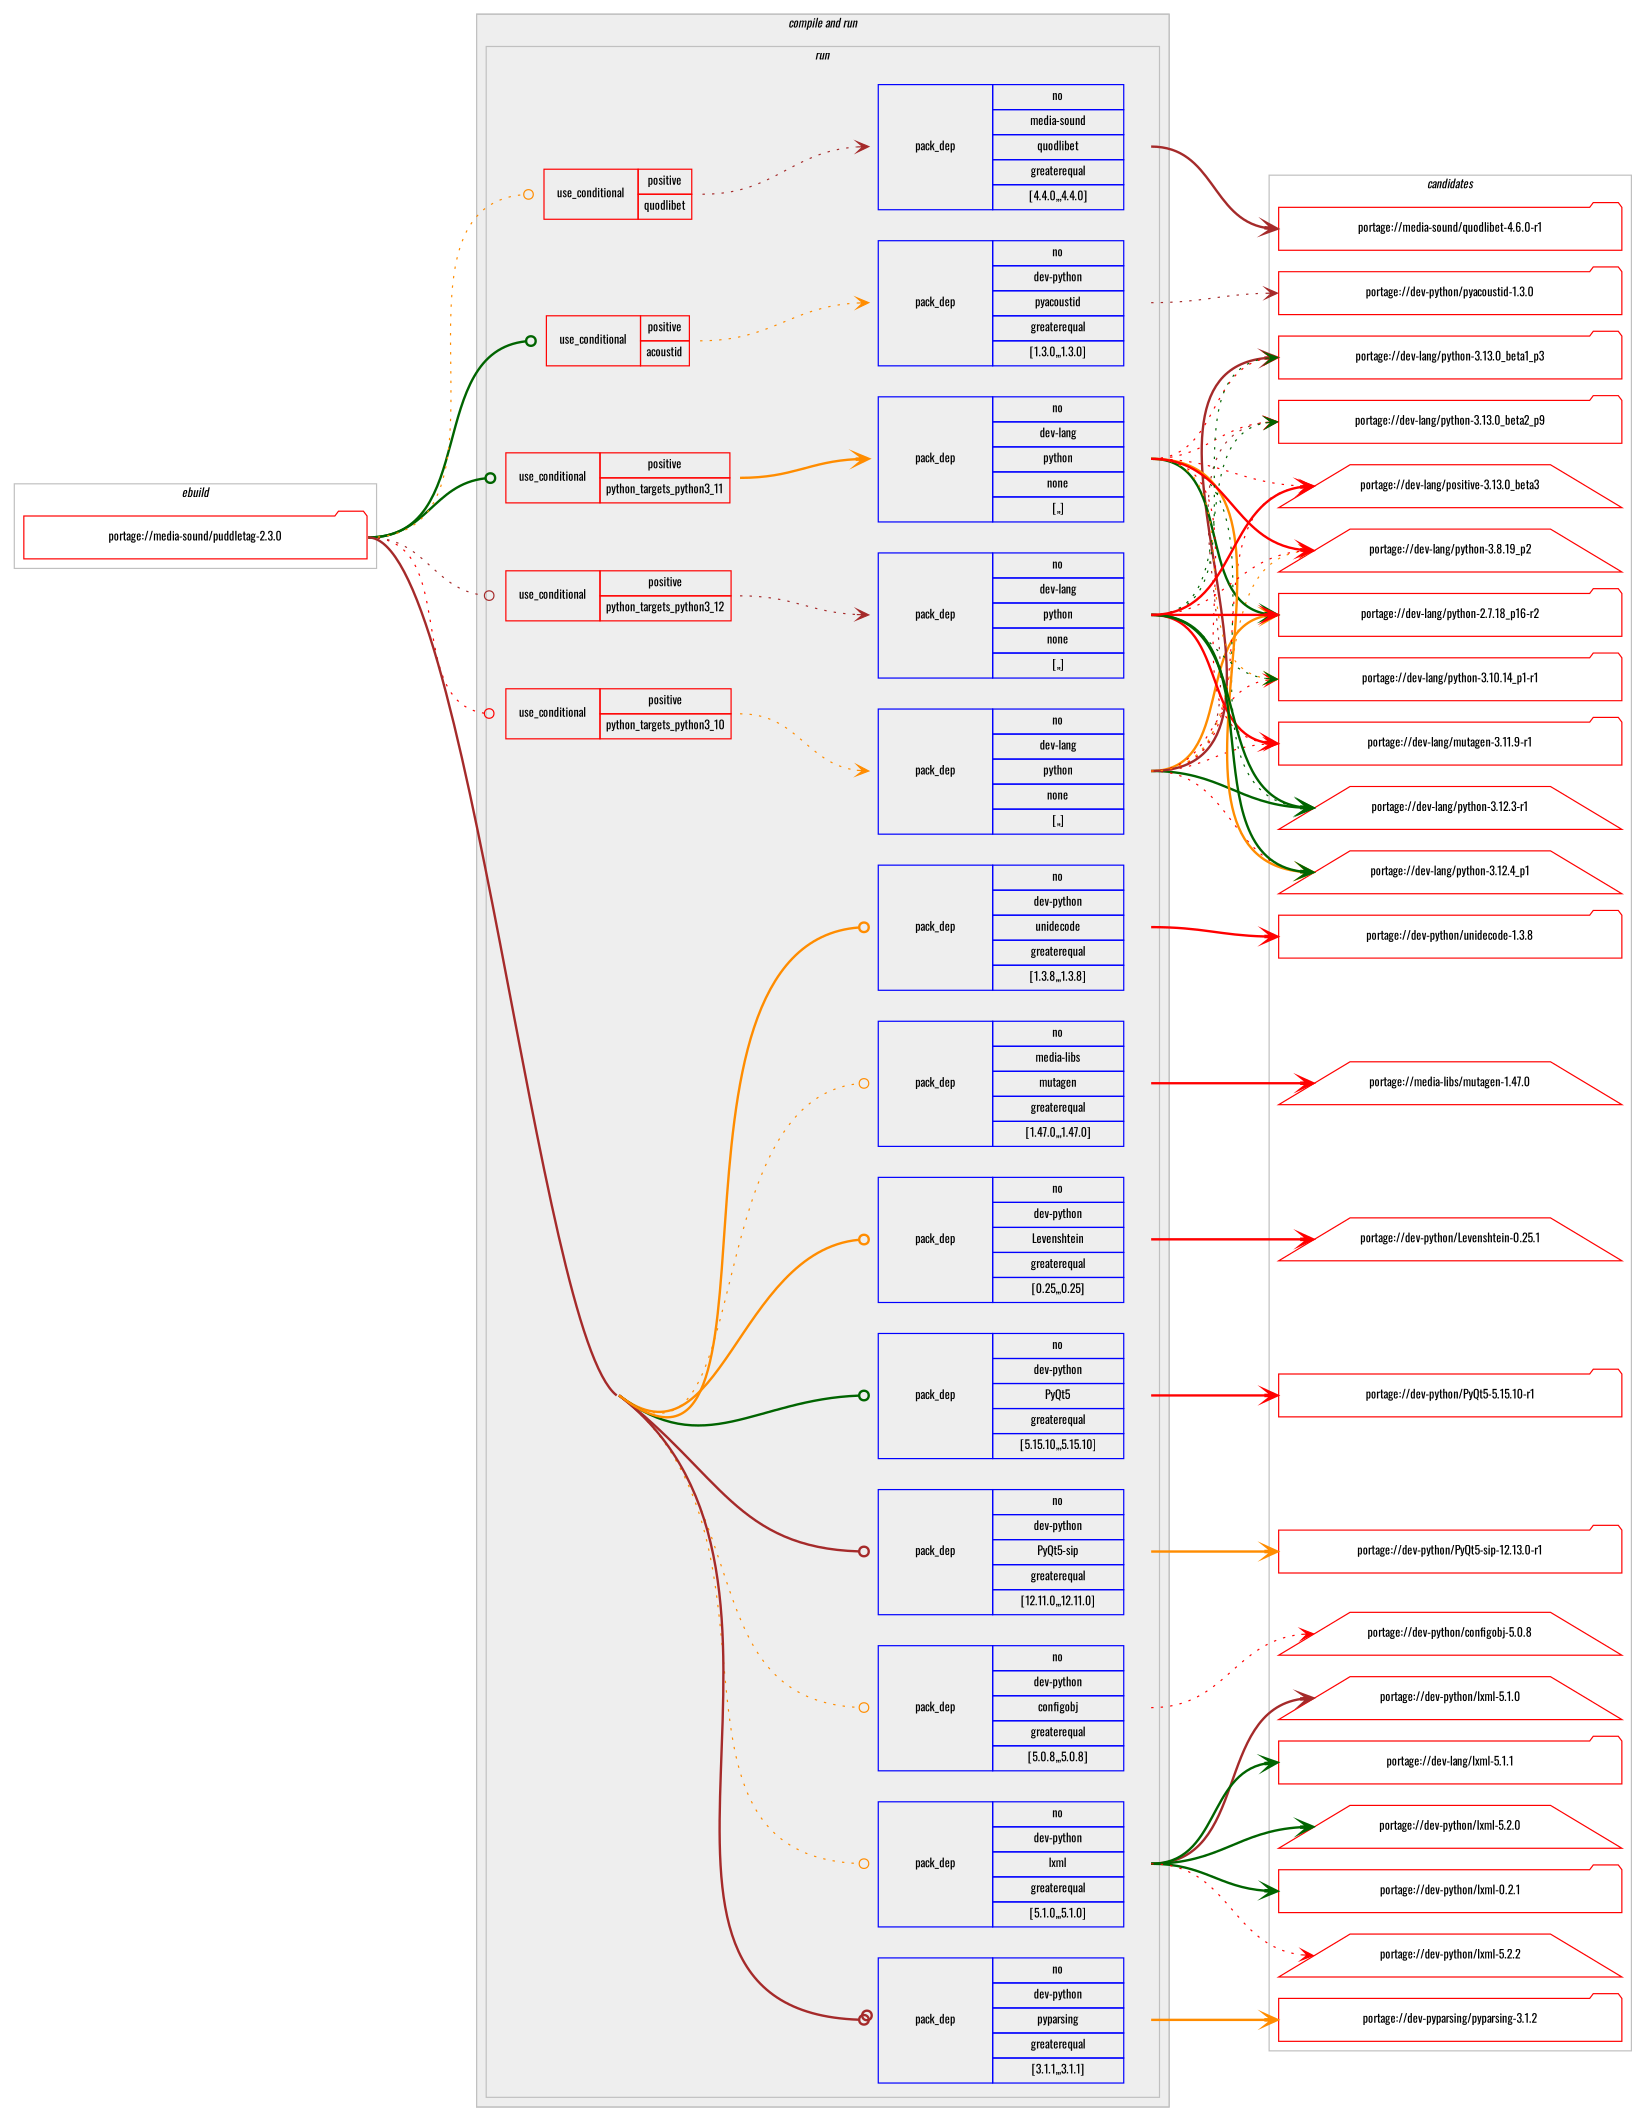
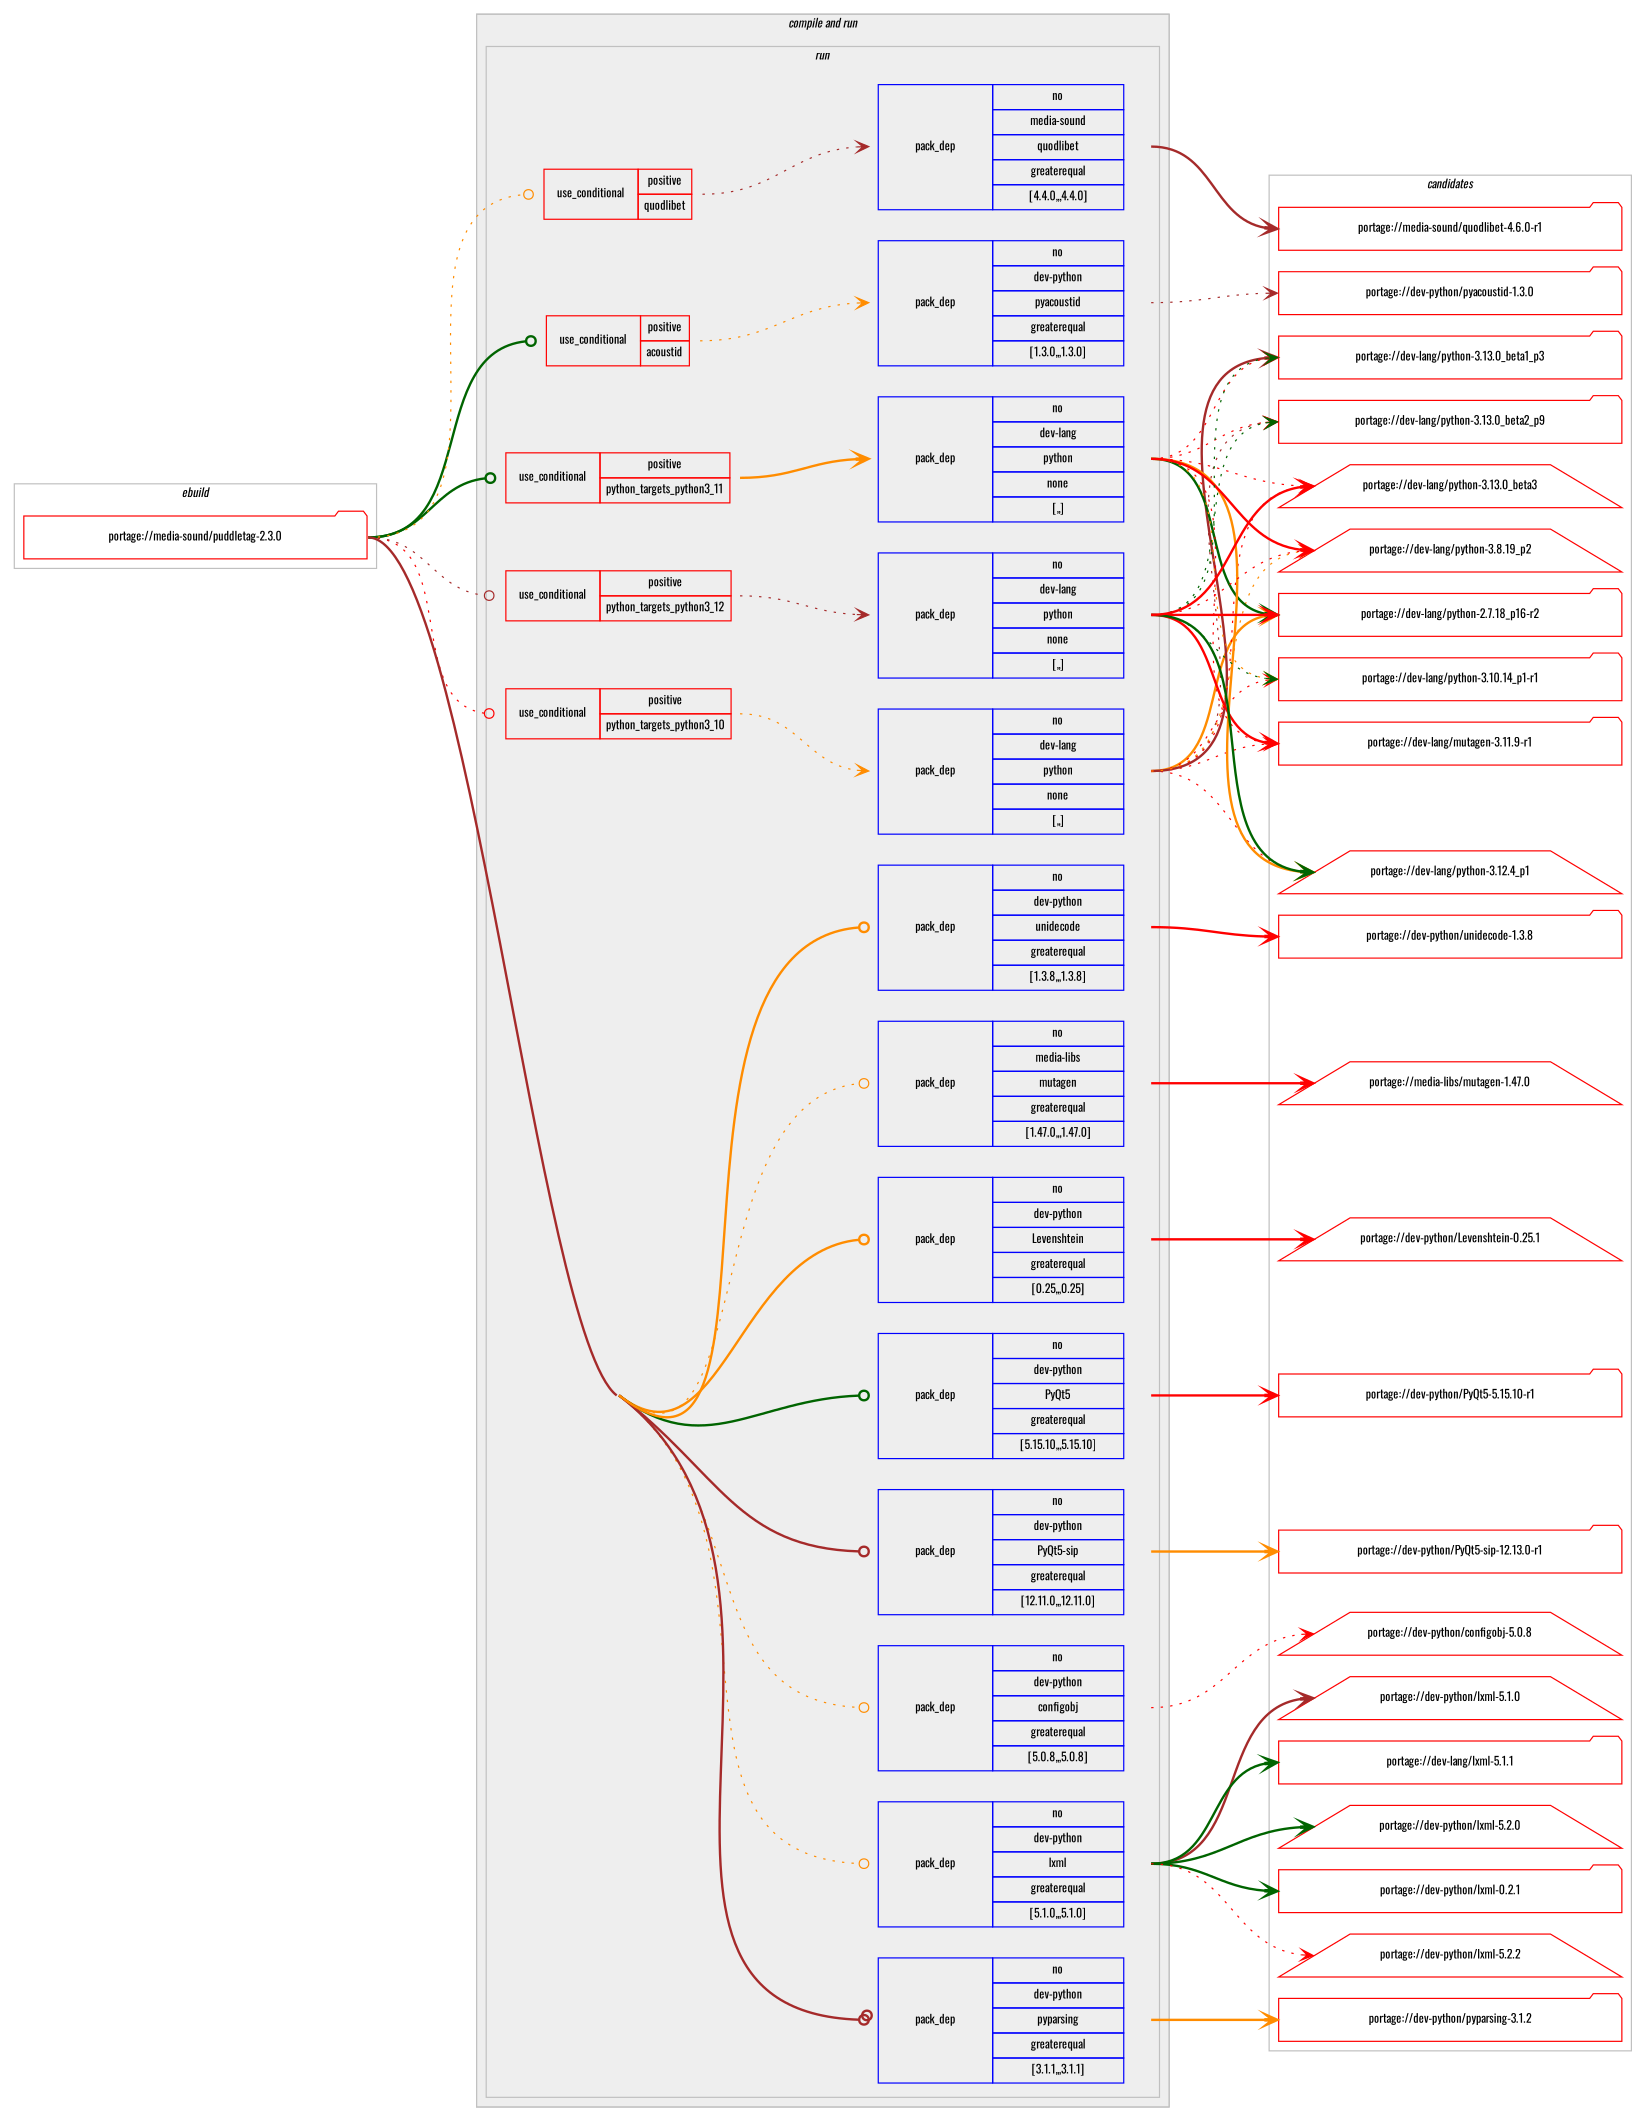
node "portage://dev-lang/positive-3.13.0_beta3": label "portage://dev-lang/positive-3.13.0_beta3" -> "portage://dev-lang/python-3.13.0_beta3"
node "portage://dev-lang/python-3.12.3-r1": removed
node "portage://dev-pyparsing/pyparsing-3.1.2": label "portage://dev-pyparsing/pyparsing-3.1.2" -> "portage://dev-python/pyparsing-3.1.2"
